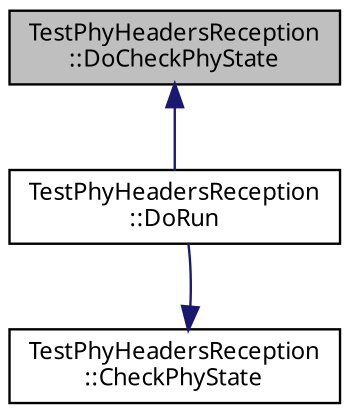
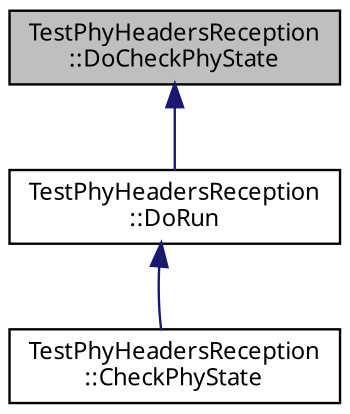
edge "TestPhyHeadersReception ::DoRun" -> "TestPhyHeadersReception ::CheckPhyState": reversed
